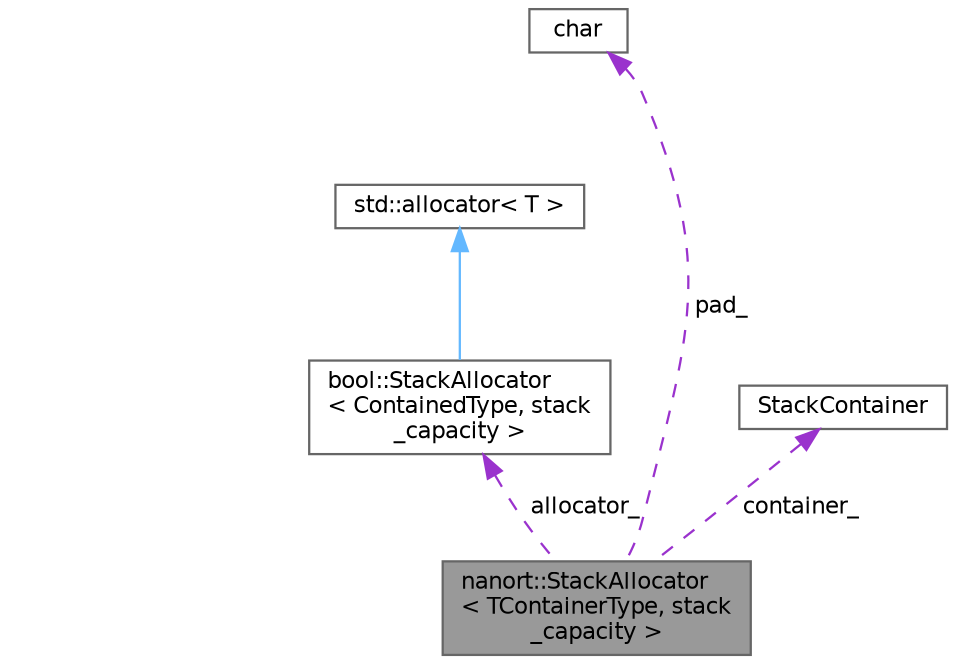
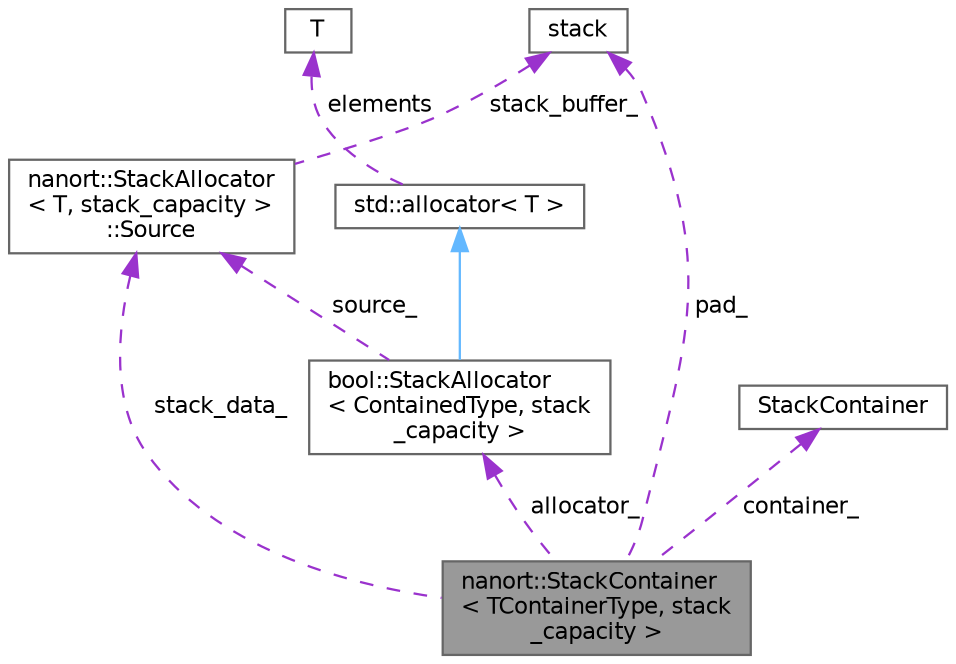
node "T": added
node "char": label "char" -> "stack"
node "nanort::StackAllocator < T, stack_capacity > ::Source": added
node "nanort::StackAllocator < TContainerType, stack _capacity >": label "nanort::StackAllocator < TContainerType, stack _capacity >" -> "nanort::StackContainer < TContainerType, stack _capacity >"
